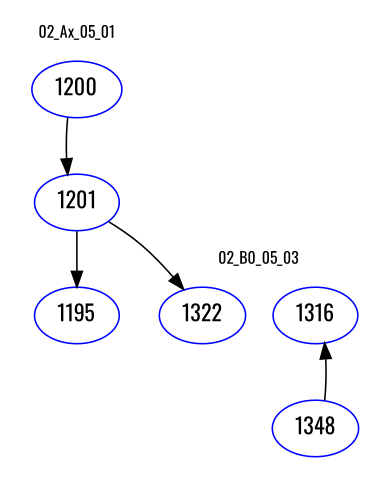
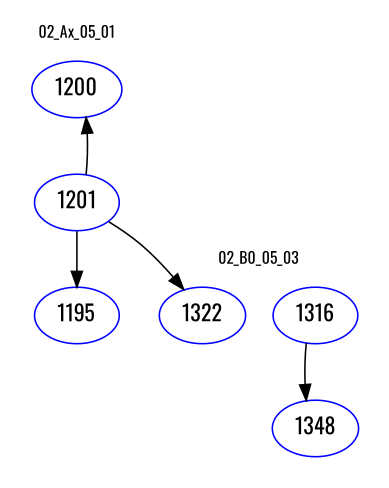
edge "1200" -> "1201": reversed
edge "1348" -> "1316": reversed
